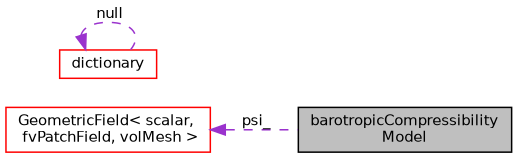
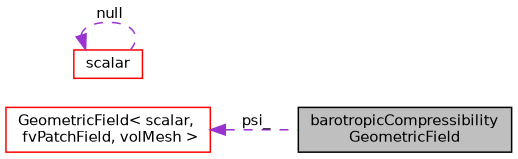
node "dictionary": label "dictionary" -> "scalar"
node "barotropicCompressibility Model": label "barotropicCompressibility Model" -> "barotropicCompressibility GeometricField"
